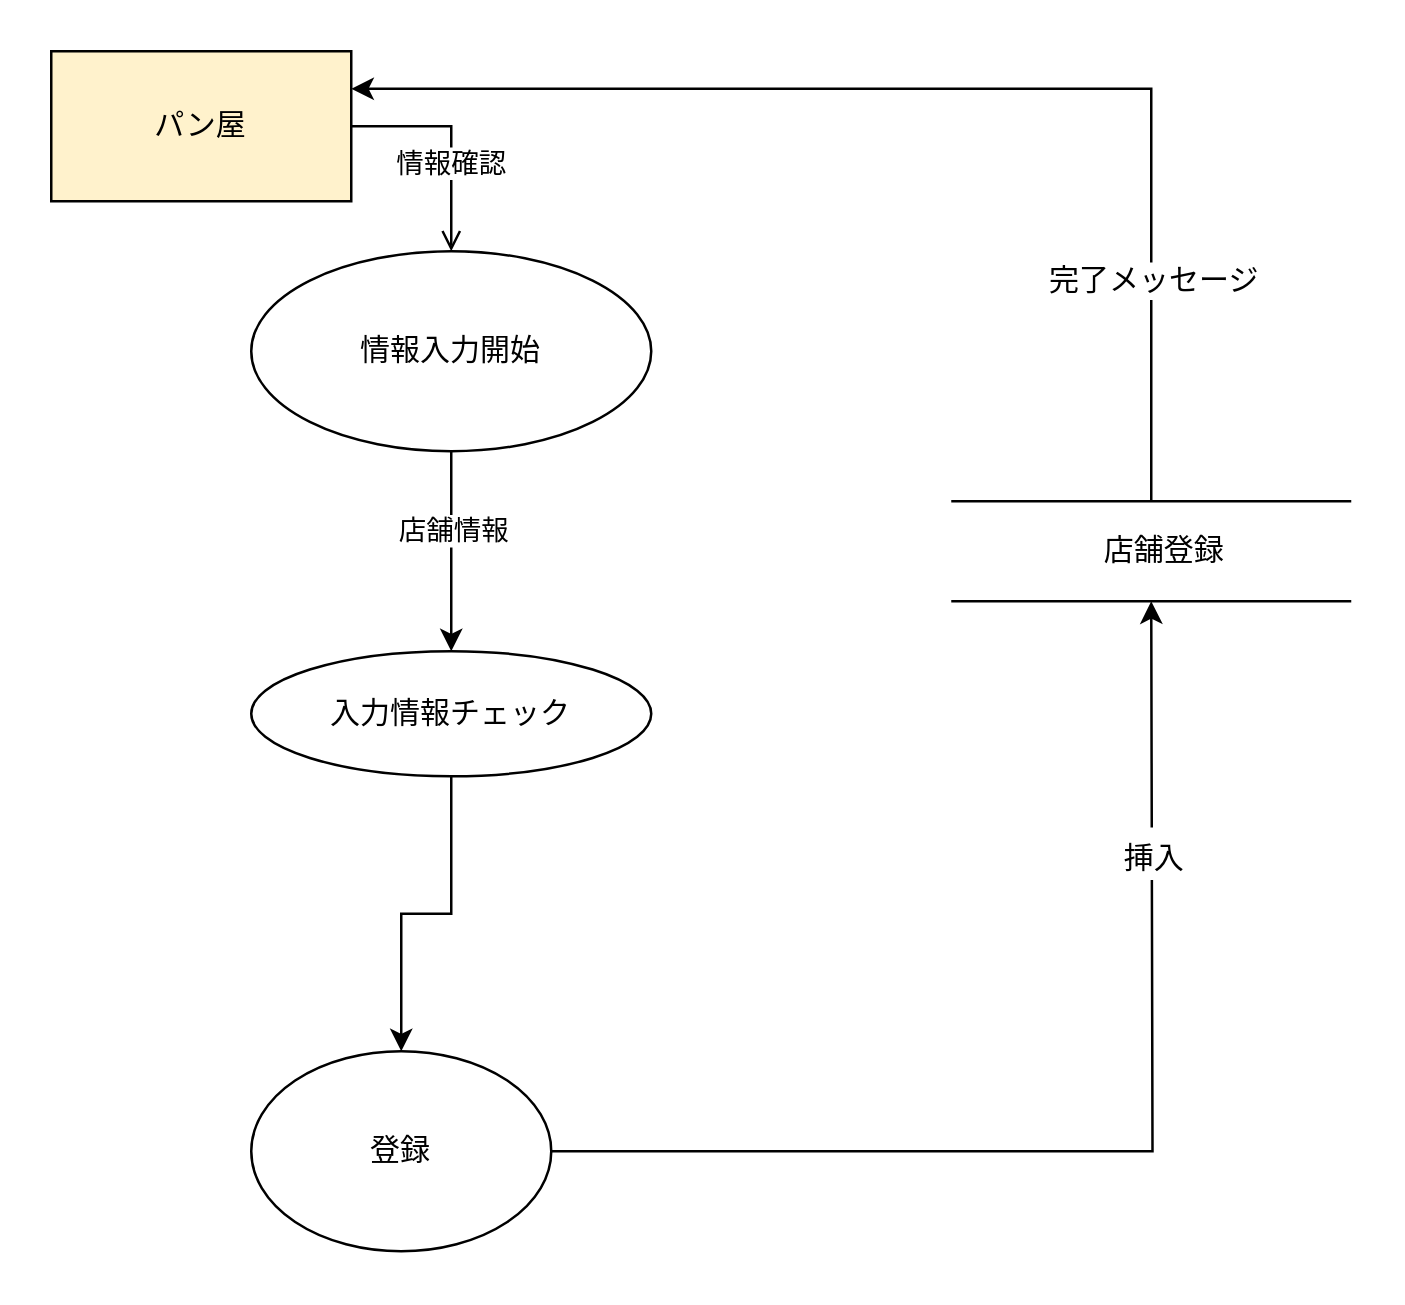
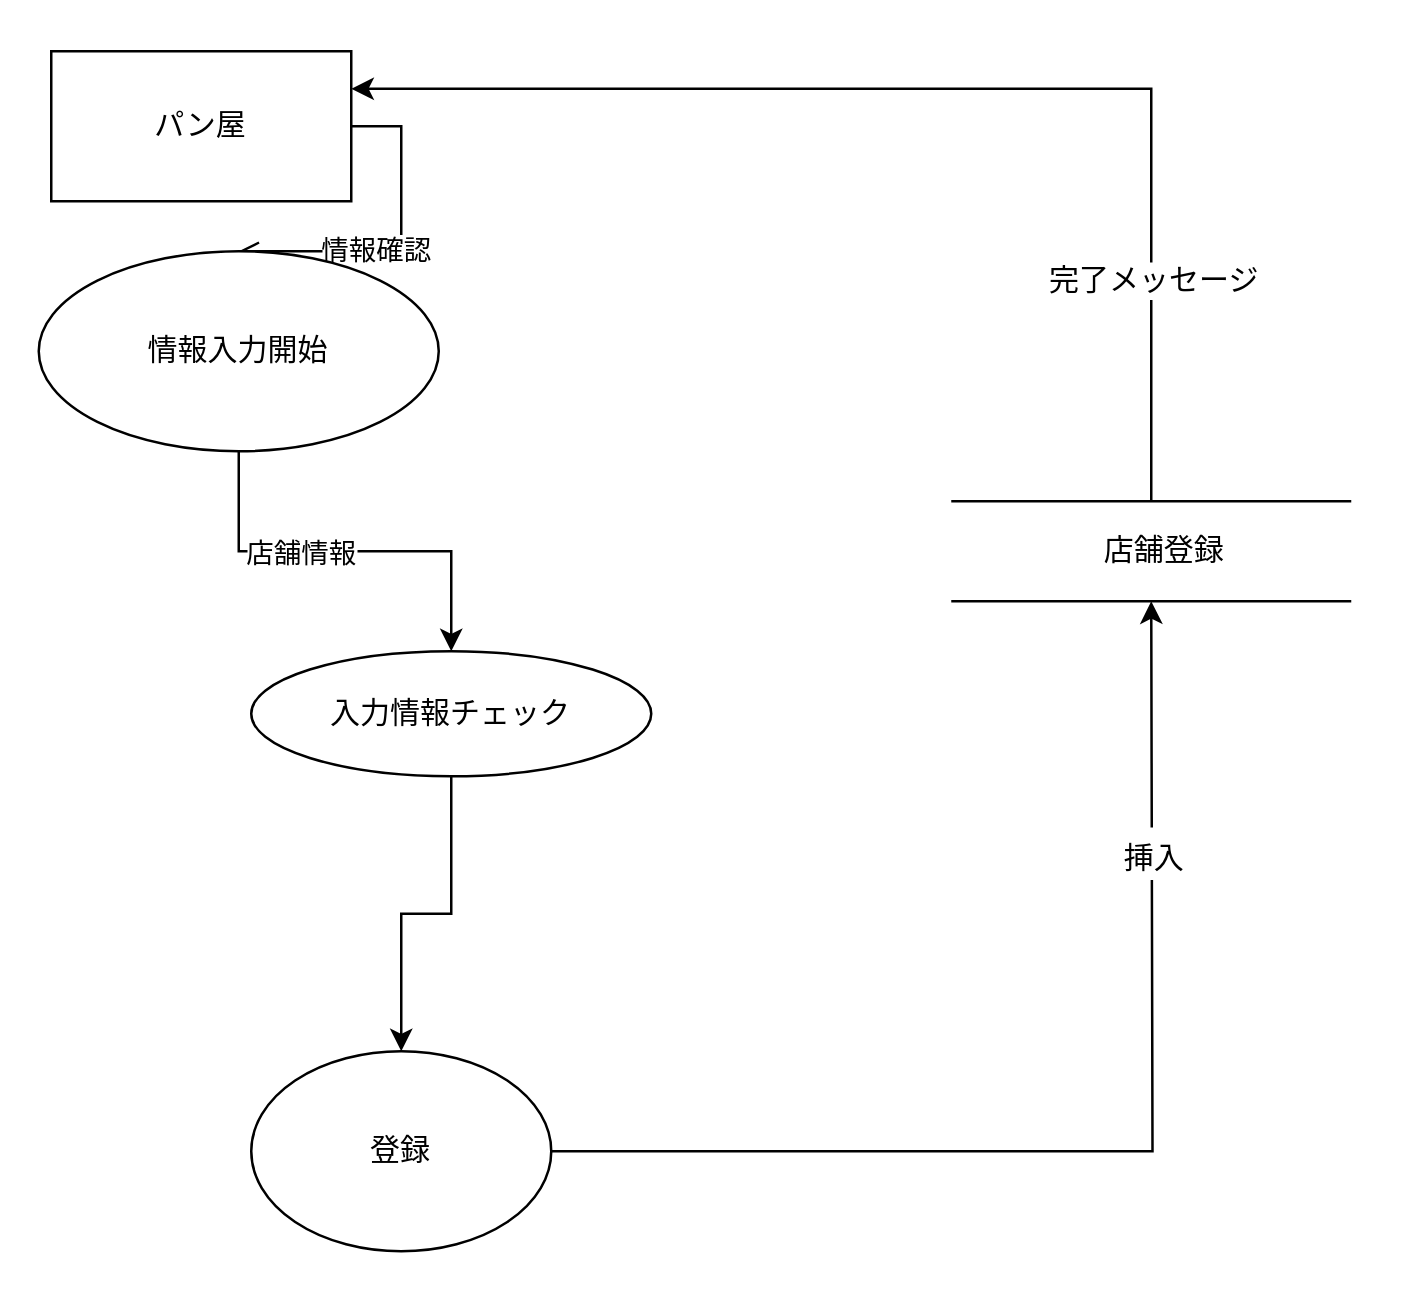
node "パン屋": fillcolor #fff2cc -> #ffffff
node "情報入力開始": moved (451, 351) -> (239, 351)
